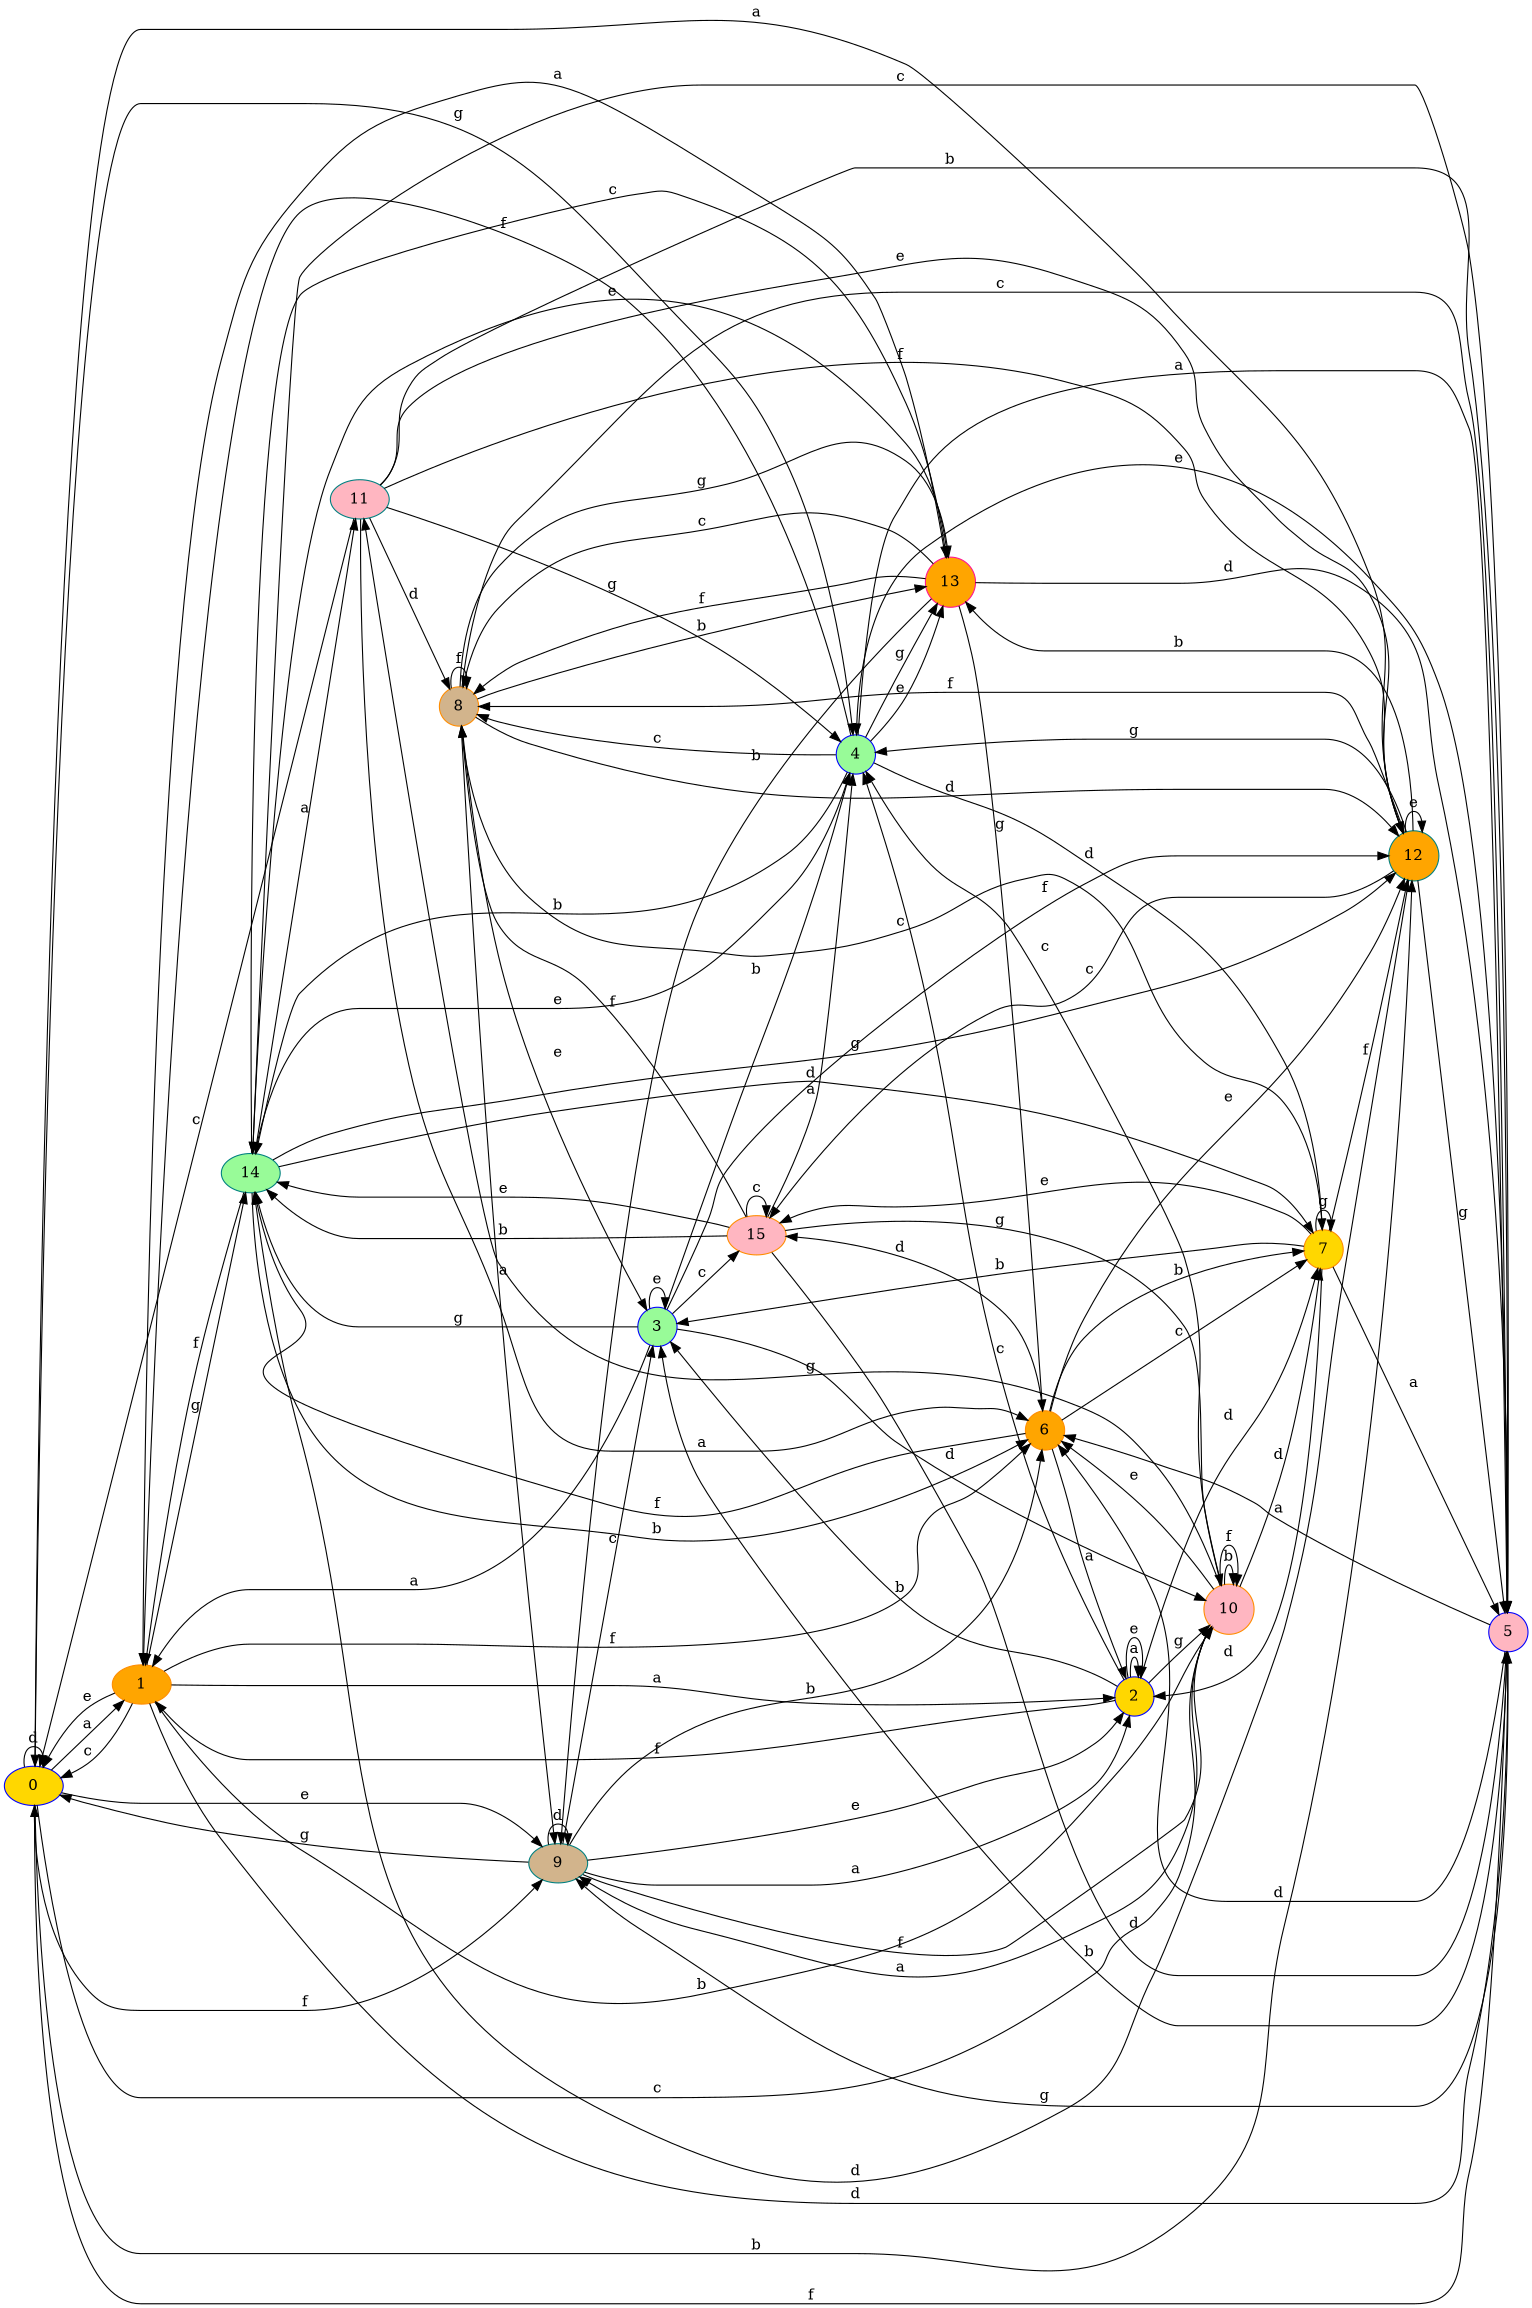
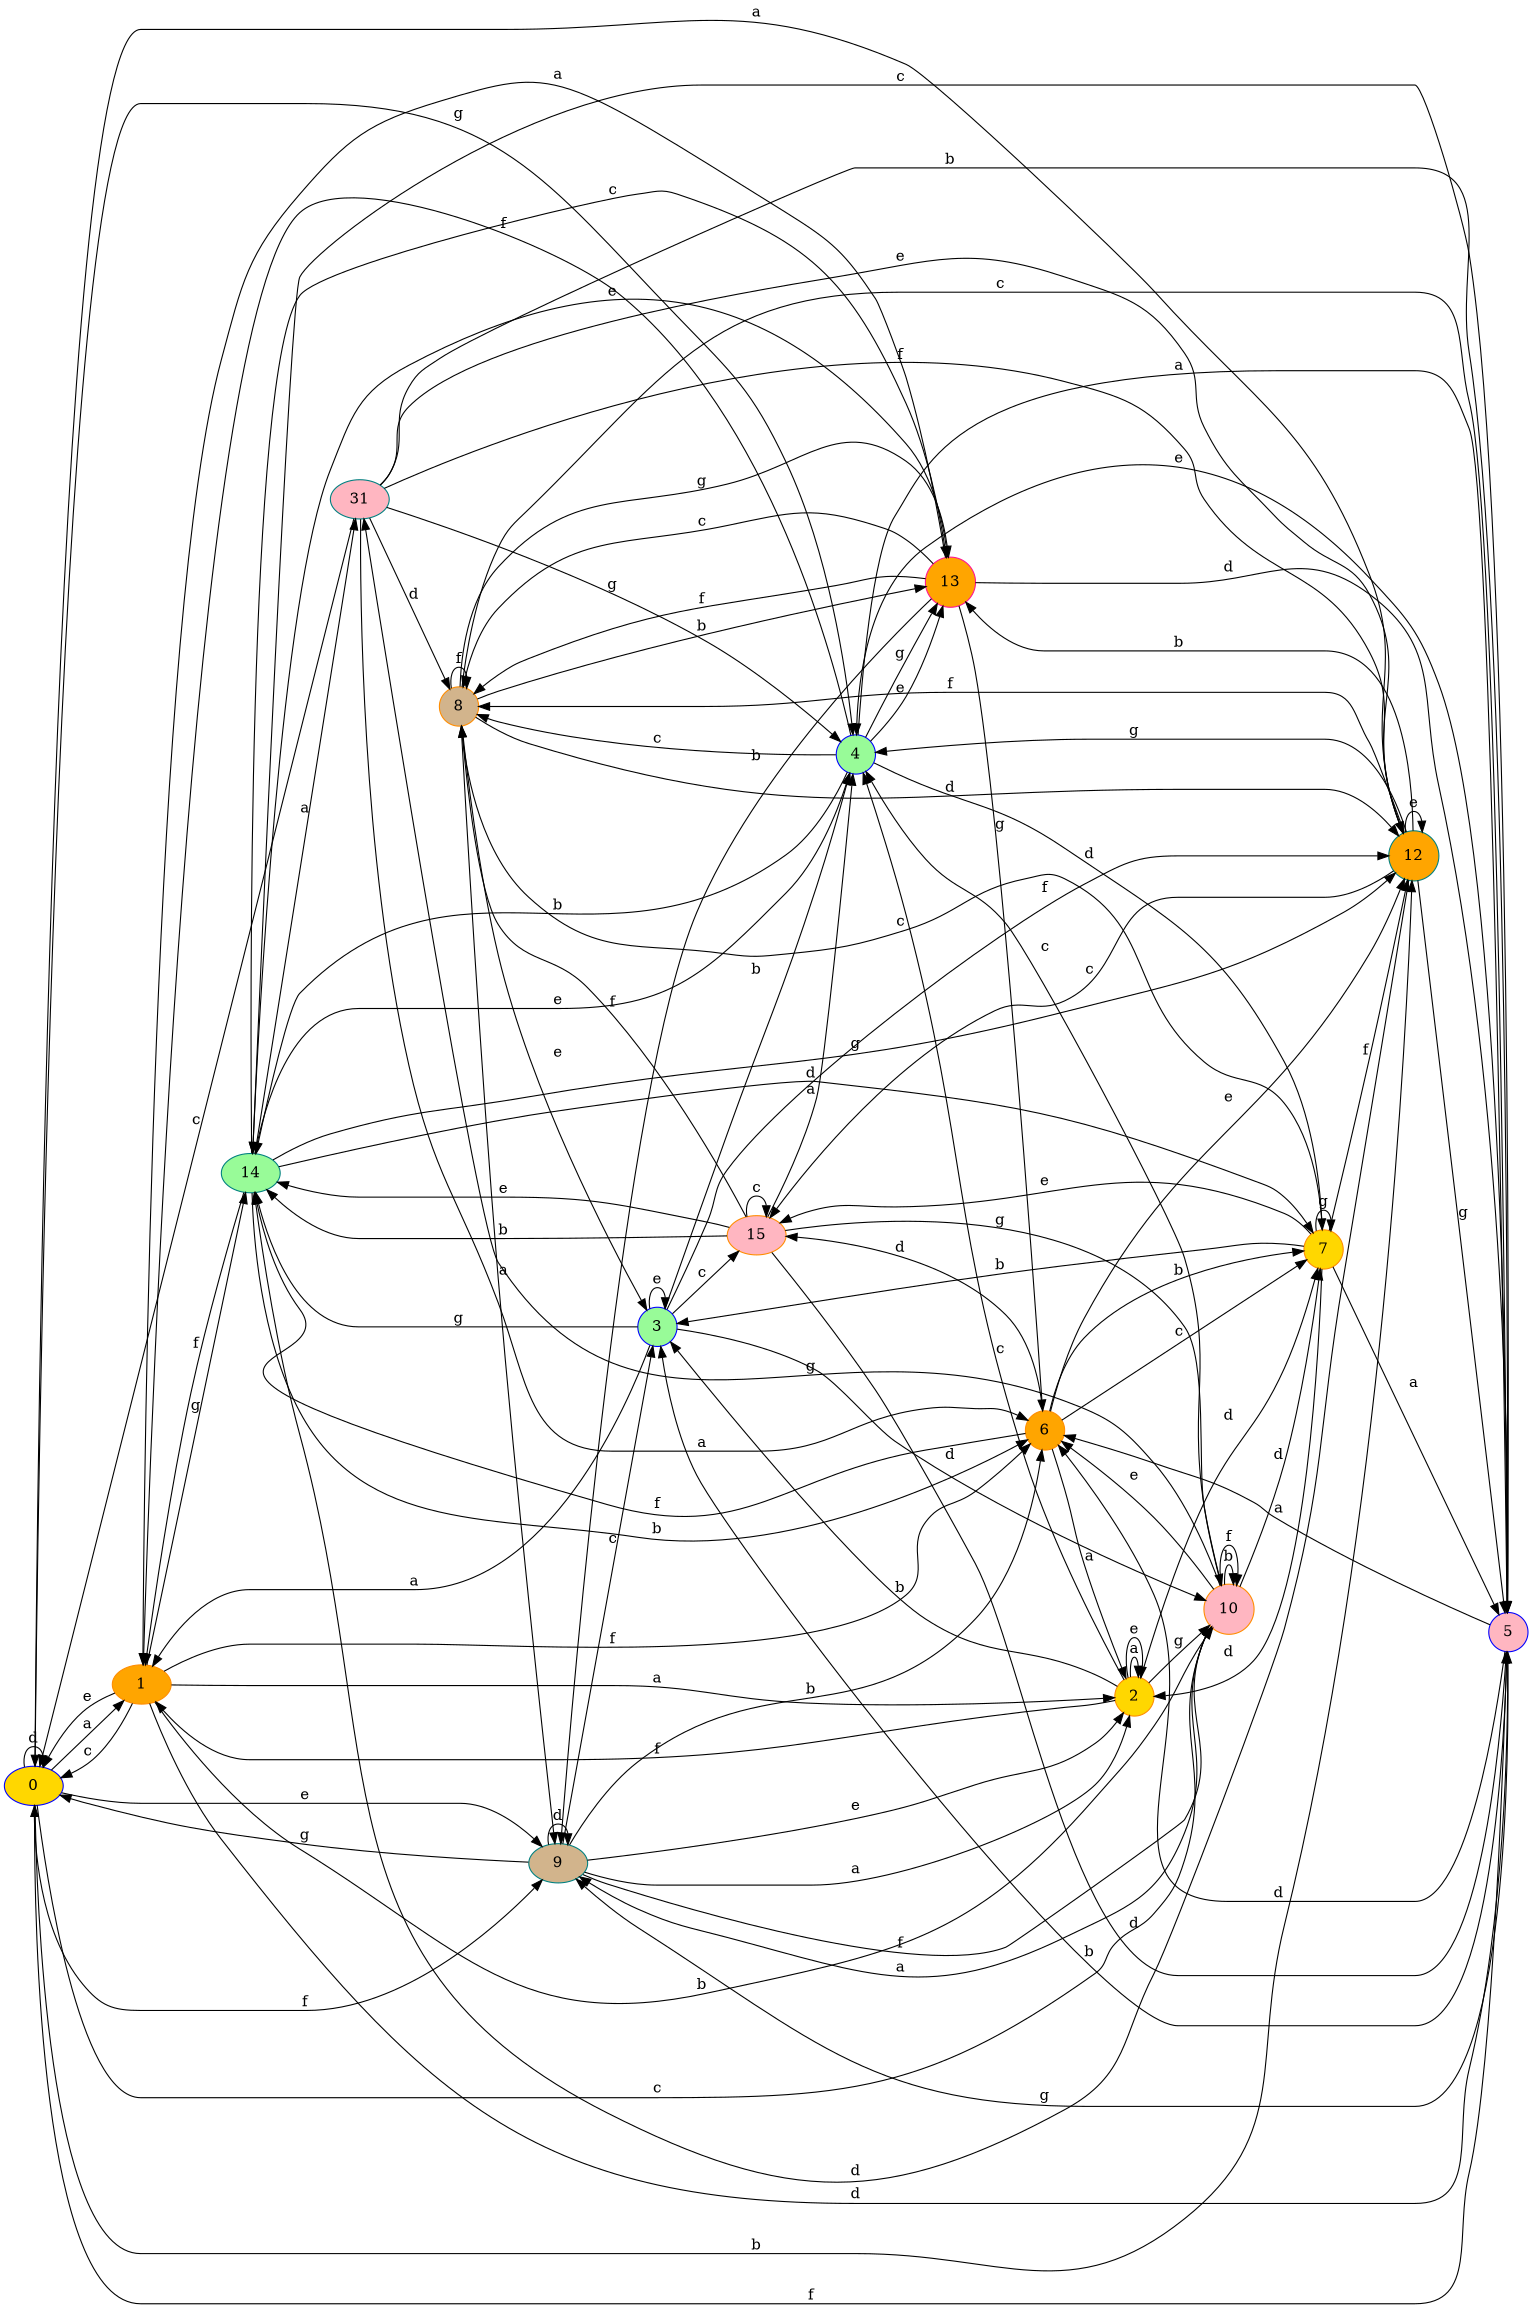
node "11": label "11" -> "31"
node "2": color blue -> darkorange
